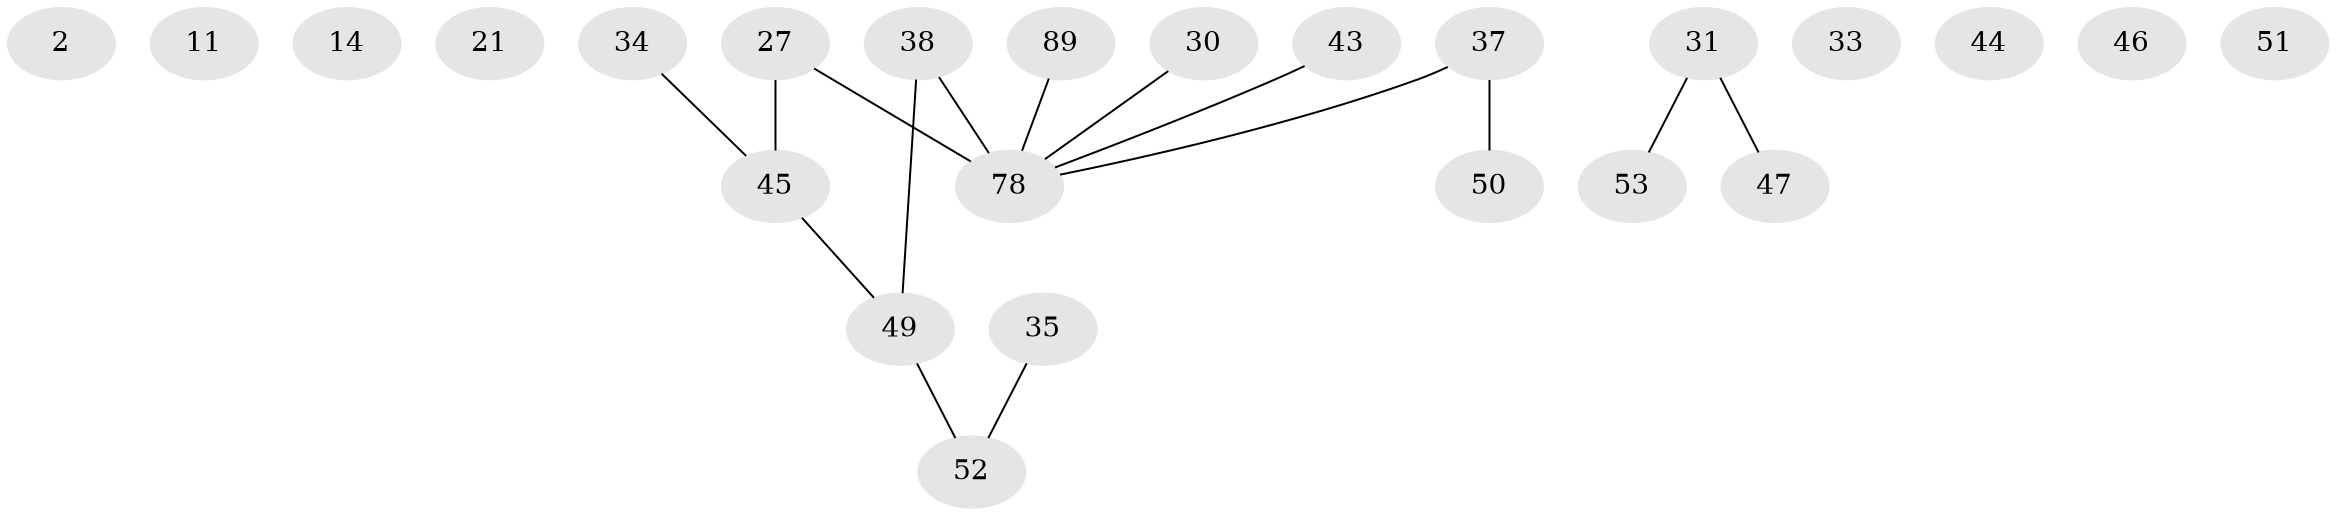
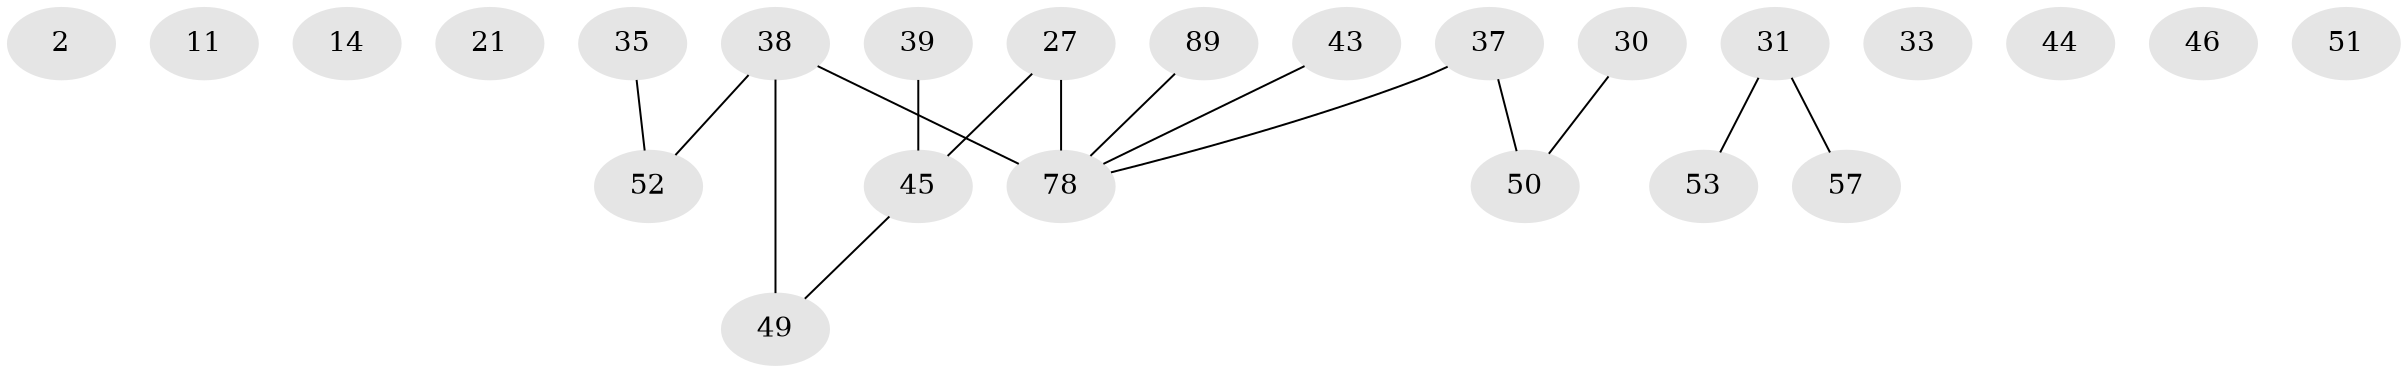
node "34": label "34" -> "39"
edge "30" -- "78": now "30" -- "50"
node "47": label "47" -> "57"
edge "49" -- "52": now "38" -- "52"
